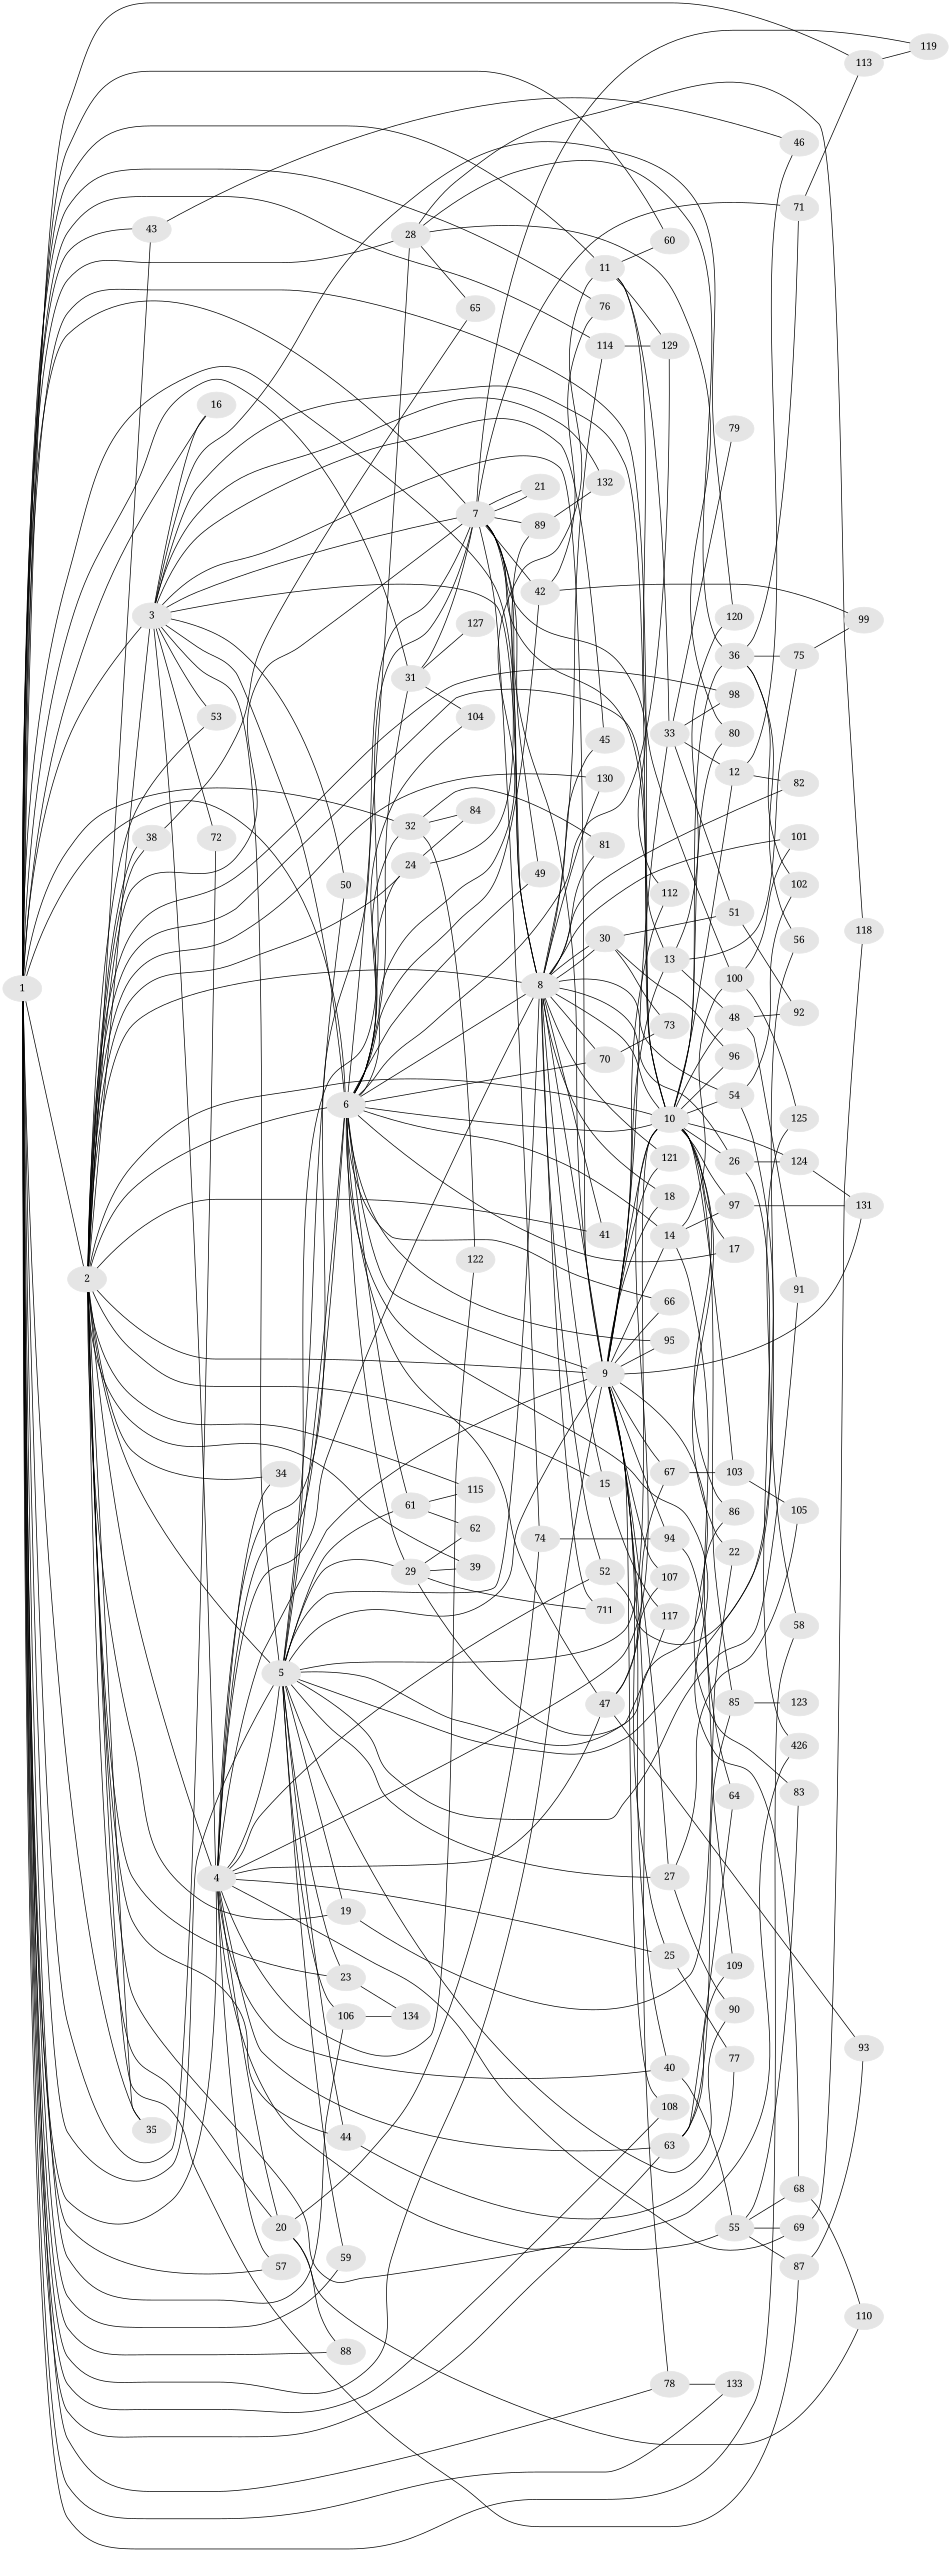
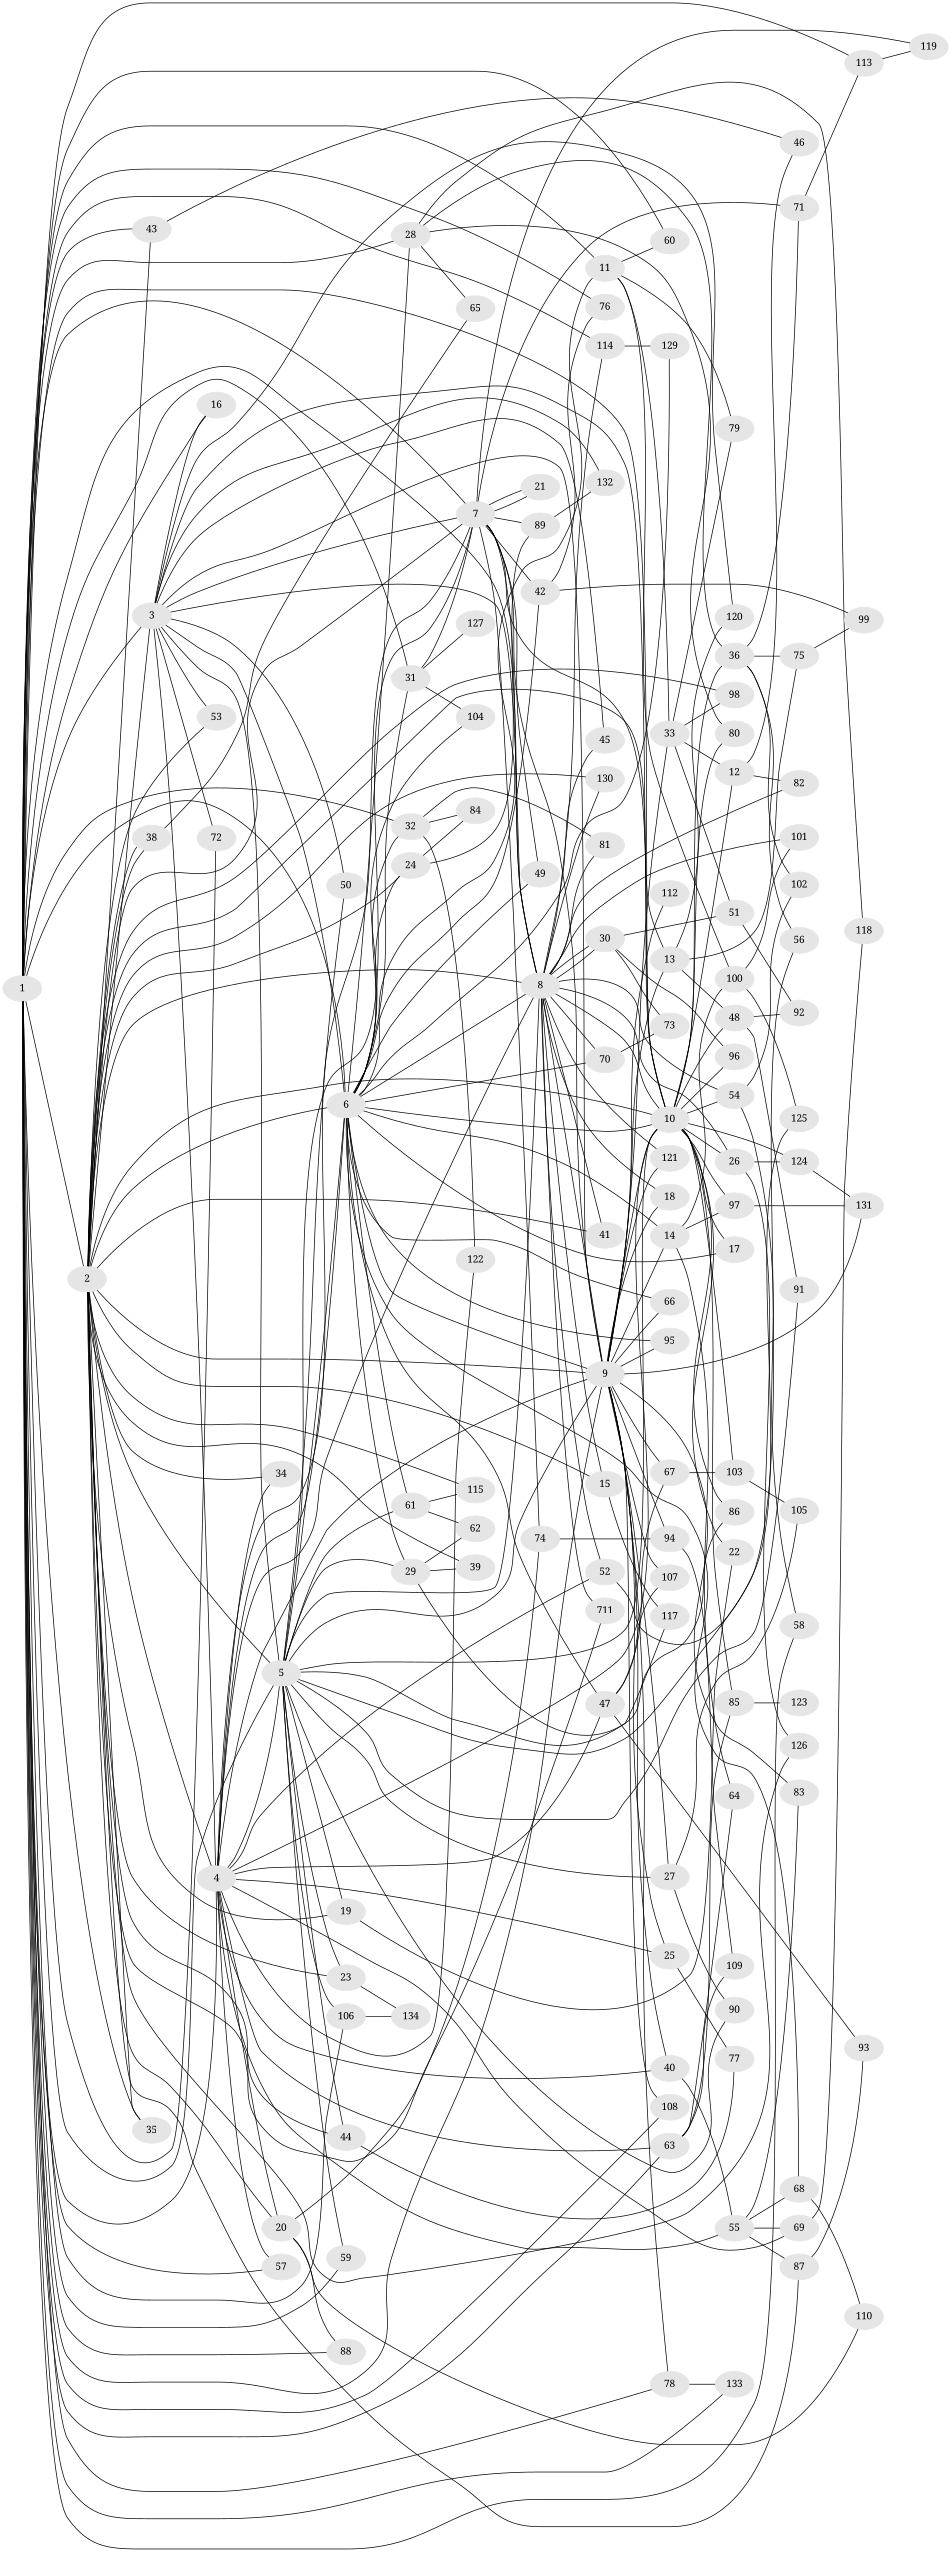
edge "11" -- "129": now "11" -- "79"
edge "7" -- "112": removed
edge "29" -- "711": now "2" -- "711"
node "426": label "426" -> "126"
